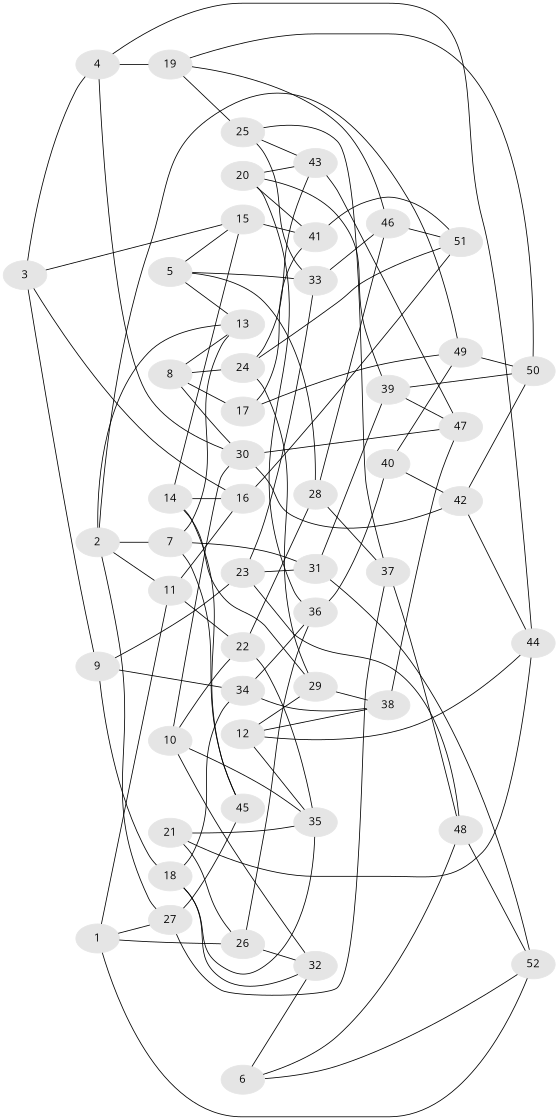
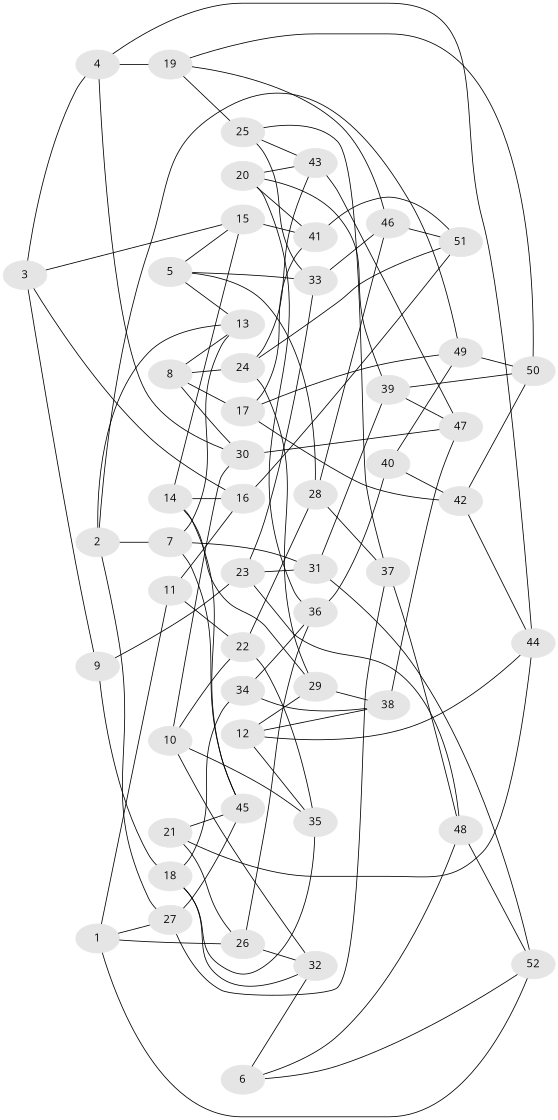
edge "30" -- "42": now "17" -- "42"
edge "2" -- "11": removed
edge "9" -- "34": removed
edge "35" -- "21": now "45" -- "21"
